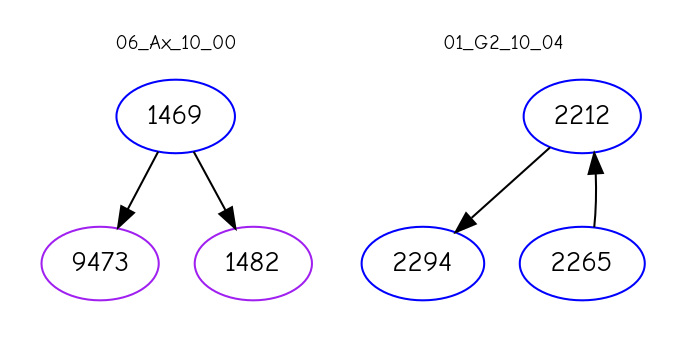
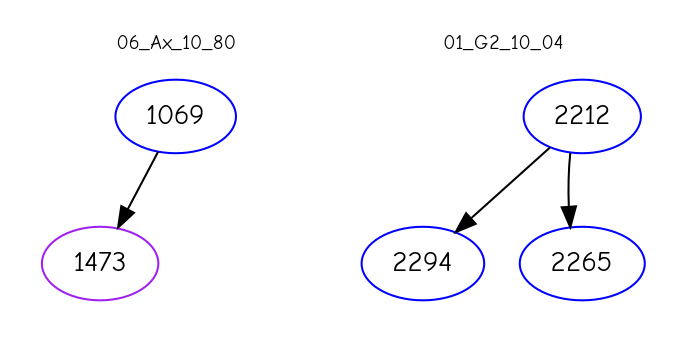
cluster "06_Ax_10_00": label "06_Ax_10_00" -> "06_Ax_10_80"
node "1469": label "1469" -> "1069"
edge "2265" -> "2212": reversed
node "9473": label "9473" -> "1473"
node "1482": removed
